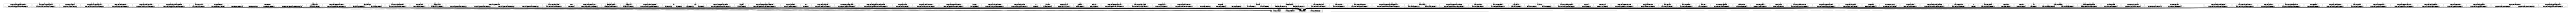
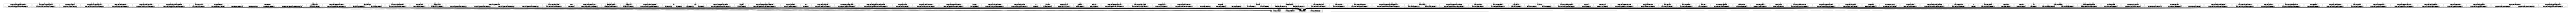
node "IO::Uncompress::Base::BEGIN@5": added
